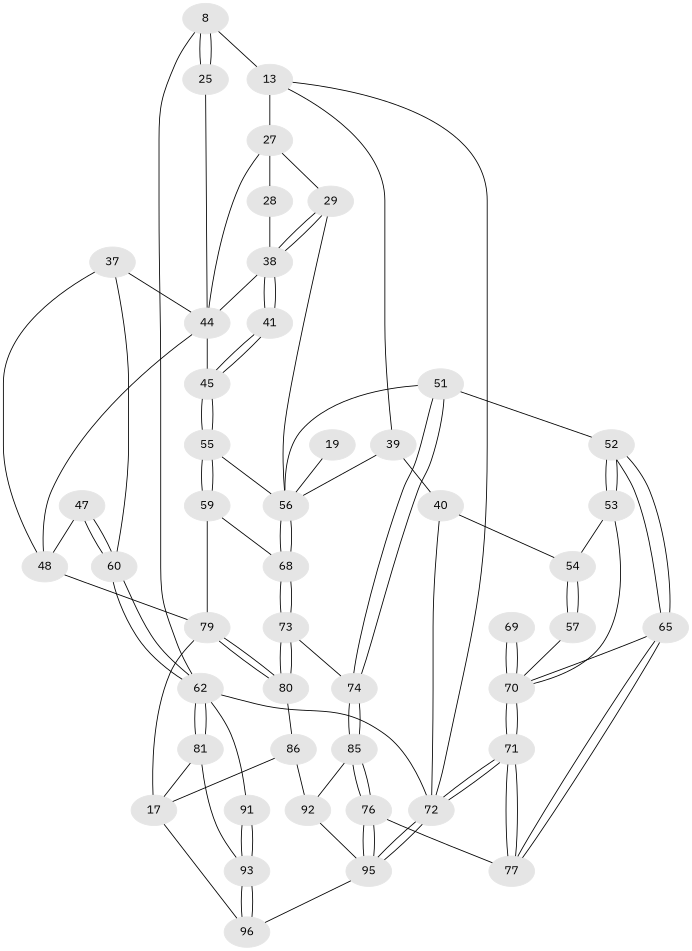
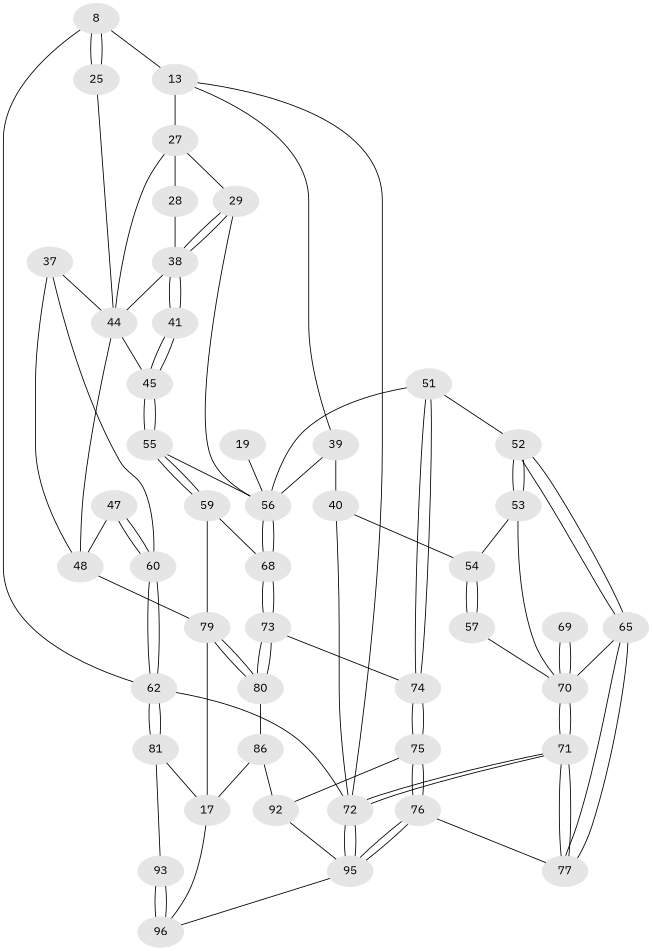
node "85": label "85" -> "75"
node "91": removed
